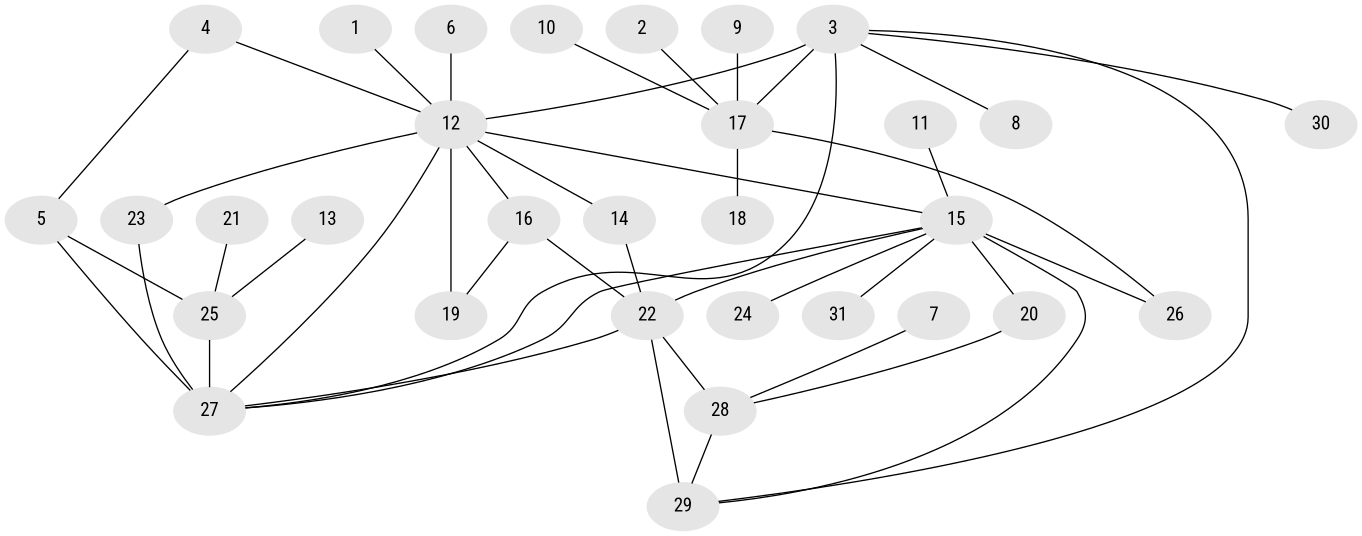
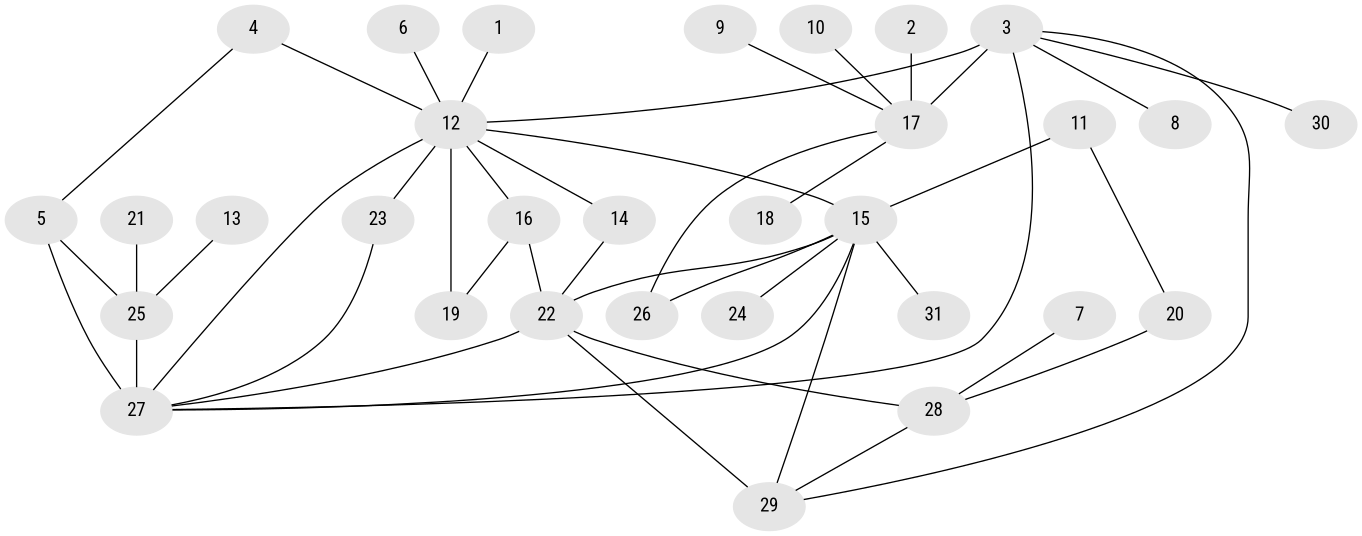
edge "15" -- "20": now "11" -- "20"
